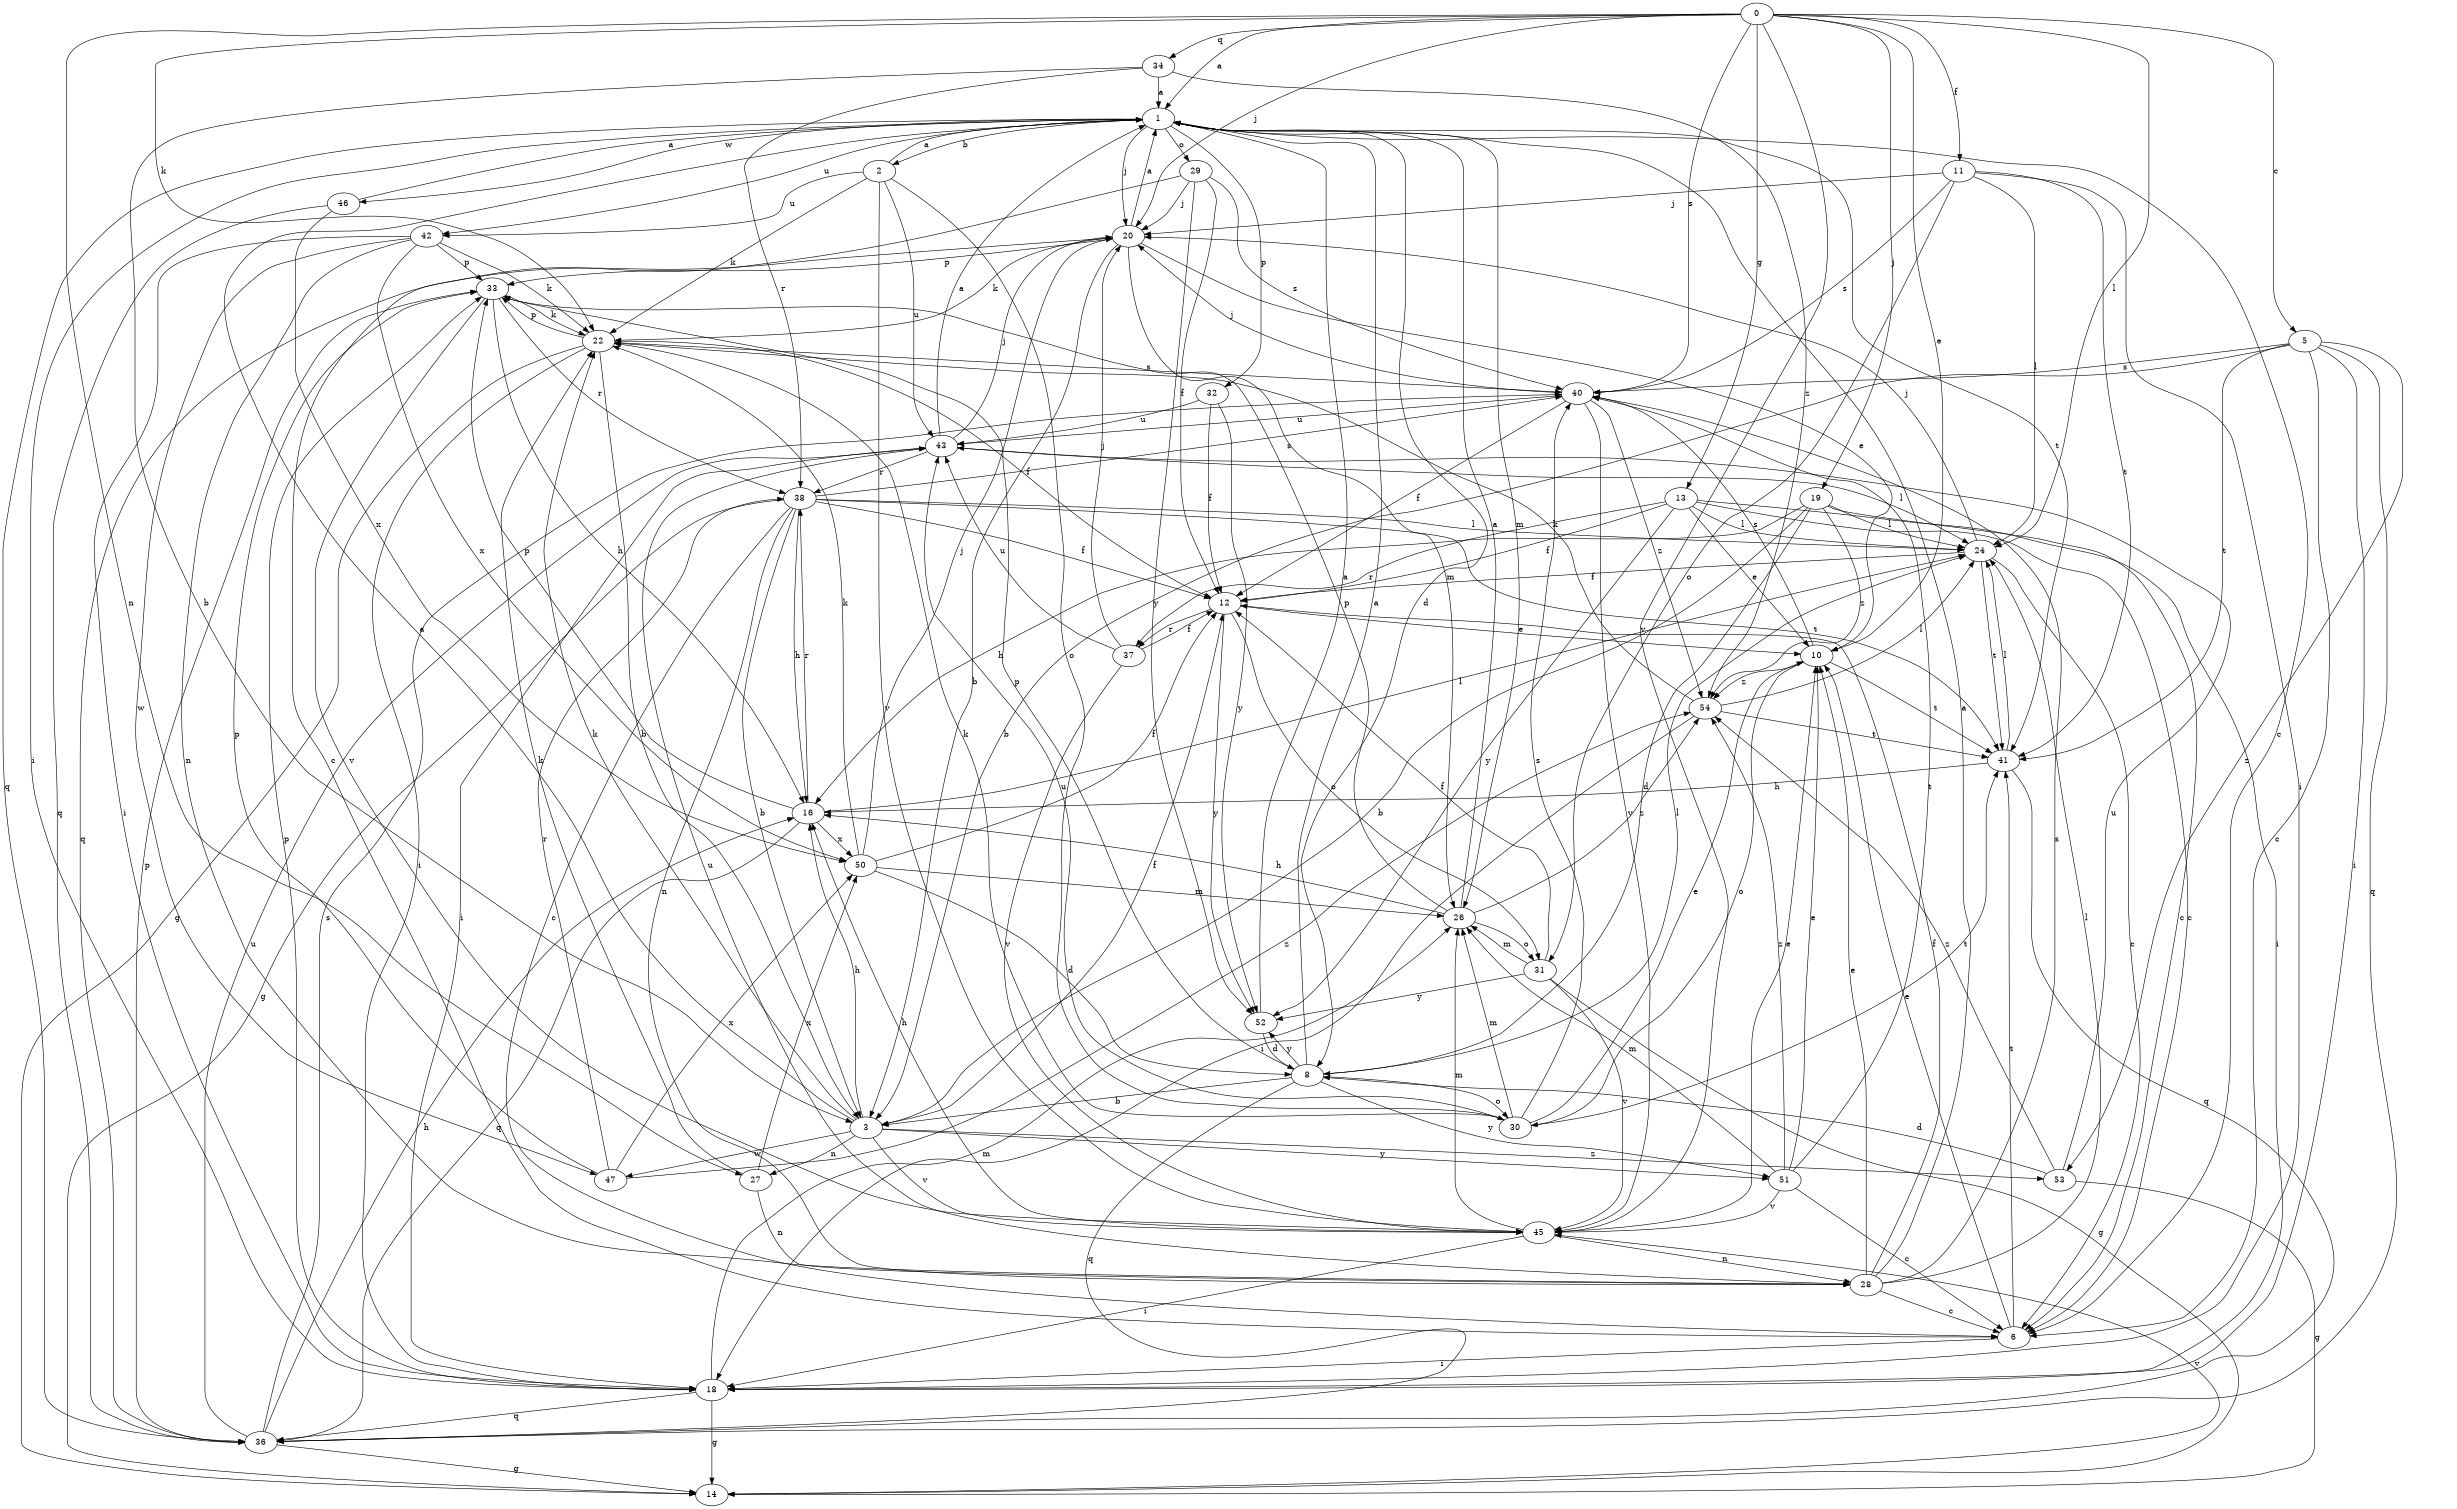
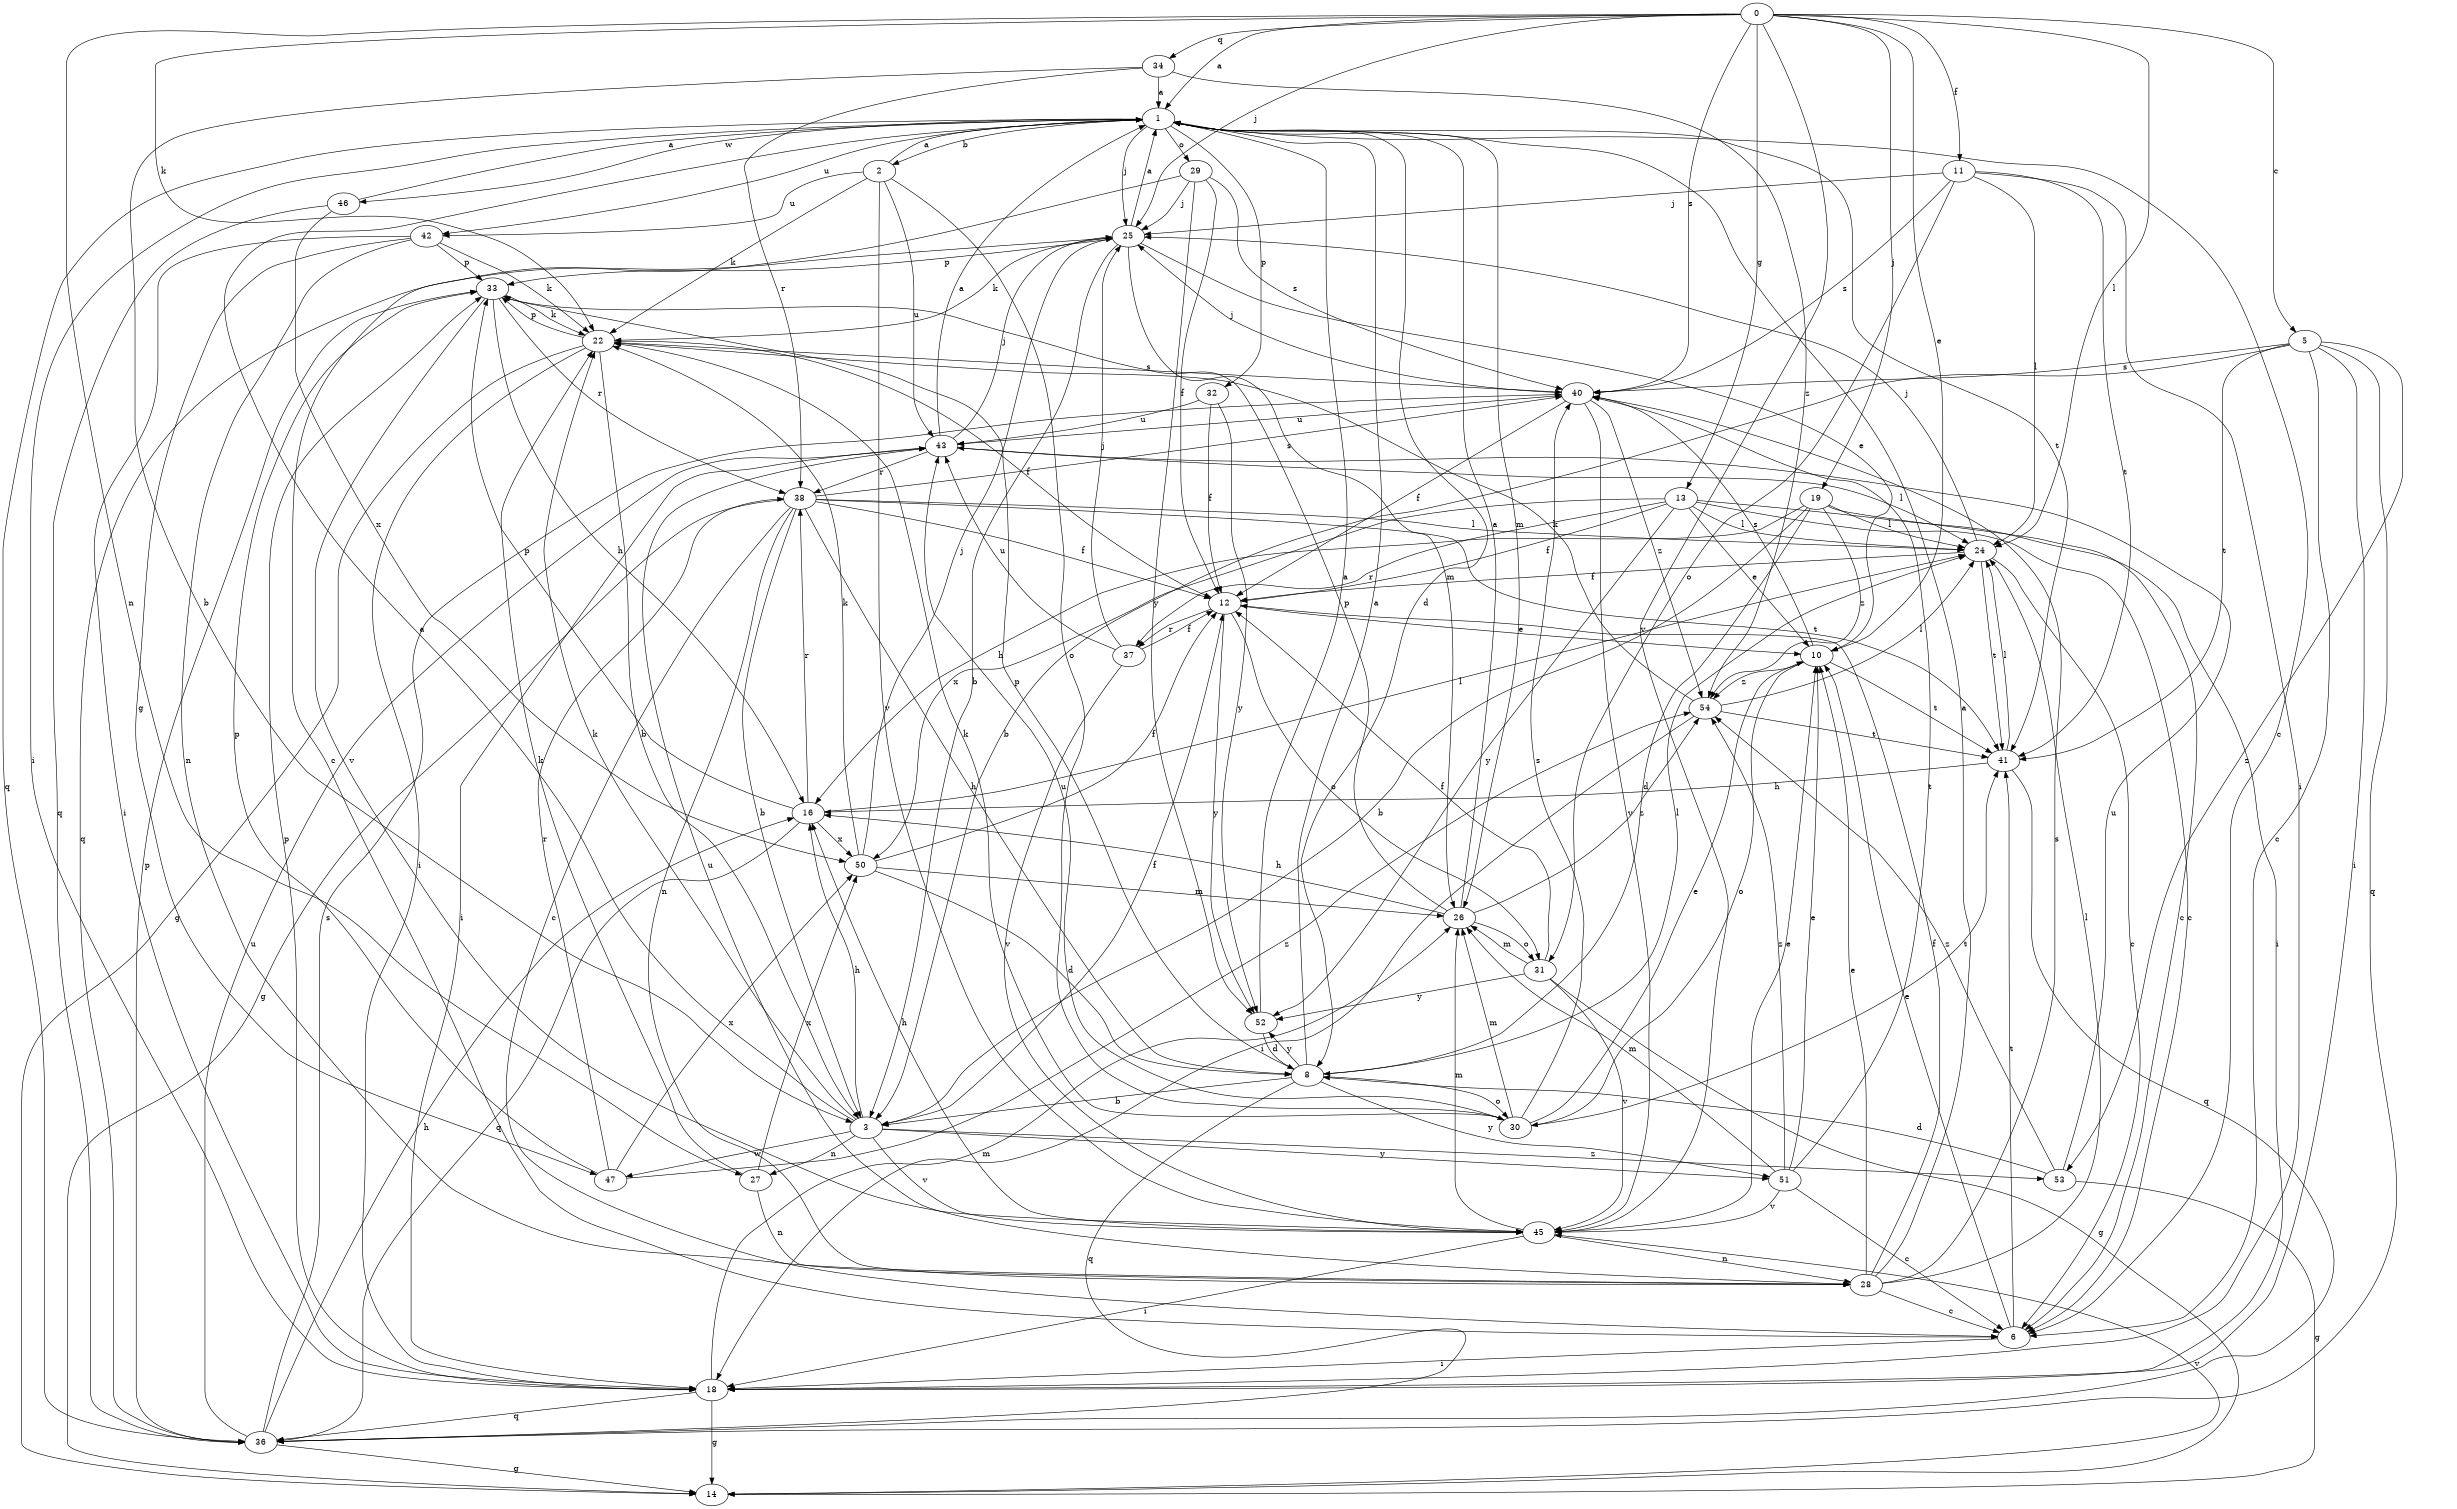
node "20": label "20" -> "25"
edge "42" -> "50": now "13" -> "50"
edge "38" -> "16": now "38" -> "8"
edge "42" -> "47": label "w" -> "g"
